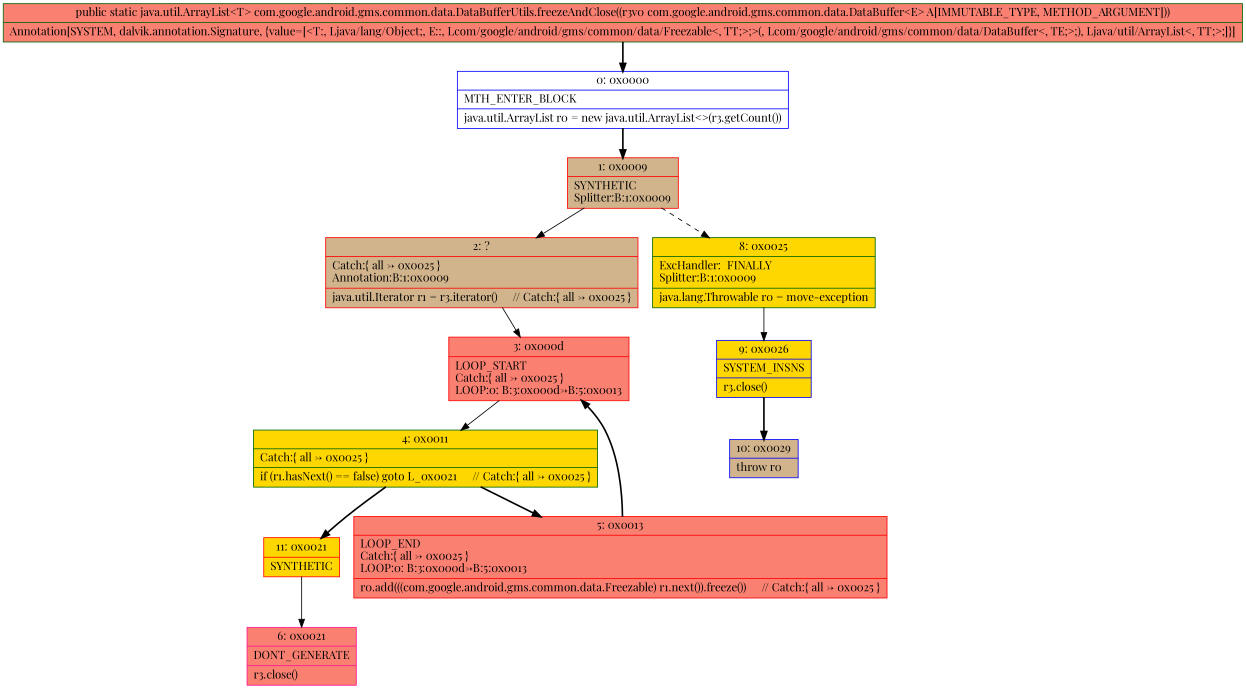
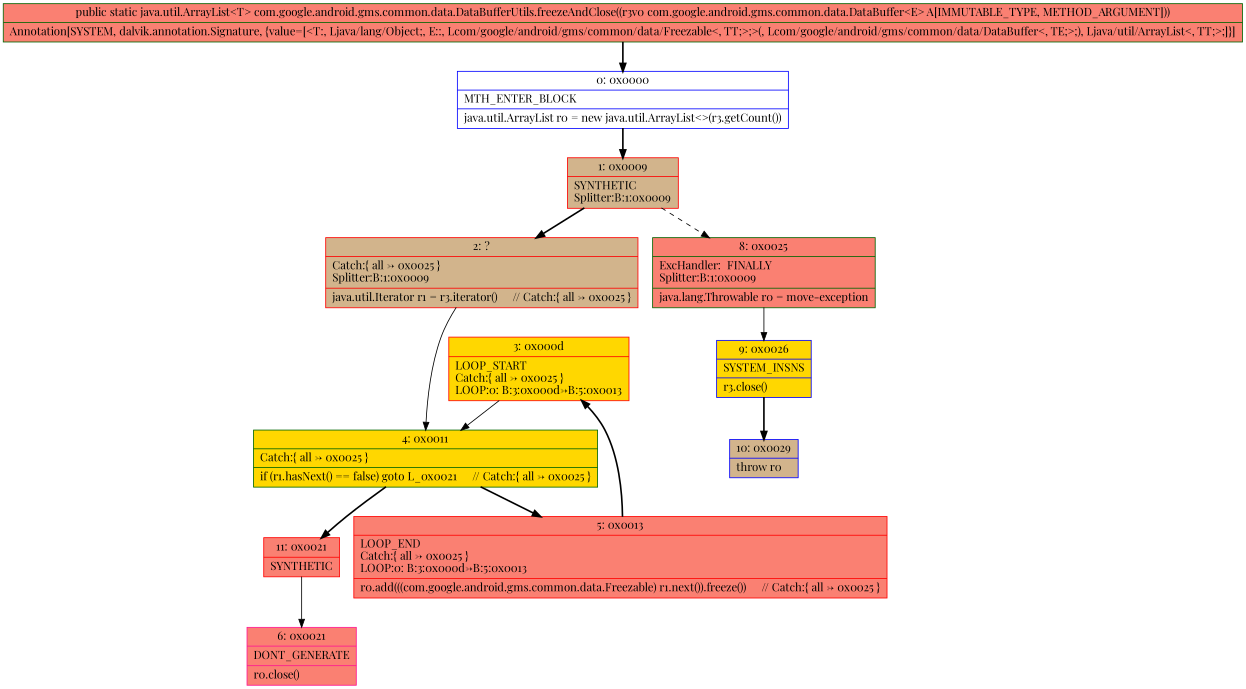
edge "1: 0x0009" -> "2: ?": style solid -> bold
node "8: 0x0025": fillcolor gold -> salmon
node "2: ?": text "Annotation:B:1:0x0009" -> "Splitter:B:1:0x0009"
edge "2: ?" -> "3: 0x000d": now "2: ?" -> "4: 0x0011"
node "3: 0x000d": fillcolor salmon -> gold
node "11: 0x0021": fillcolor gold -> salmon
node "6: 0x0021": text "r3.close()" -> "r0.close()"
